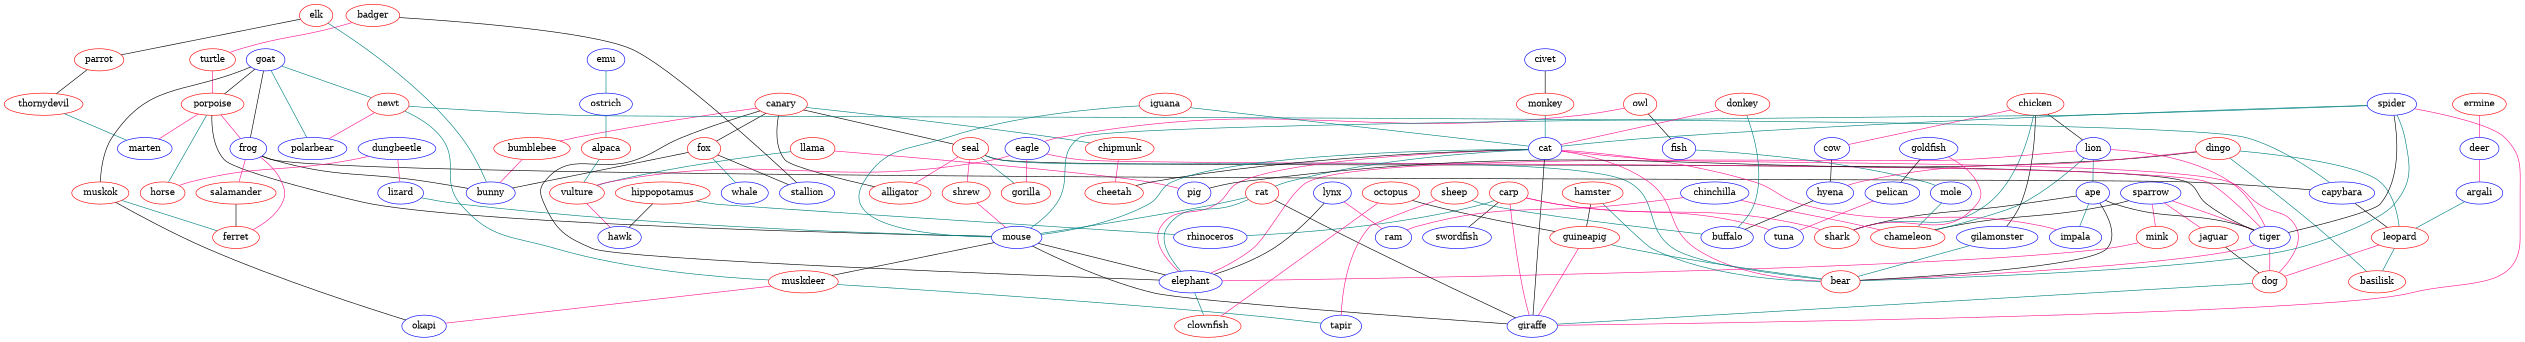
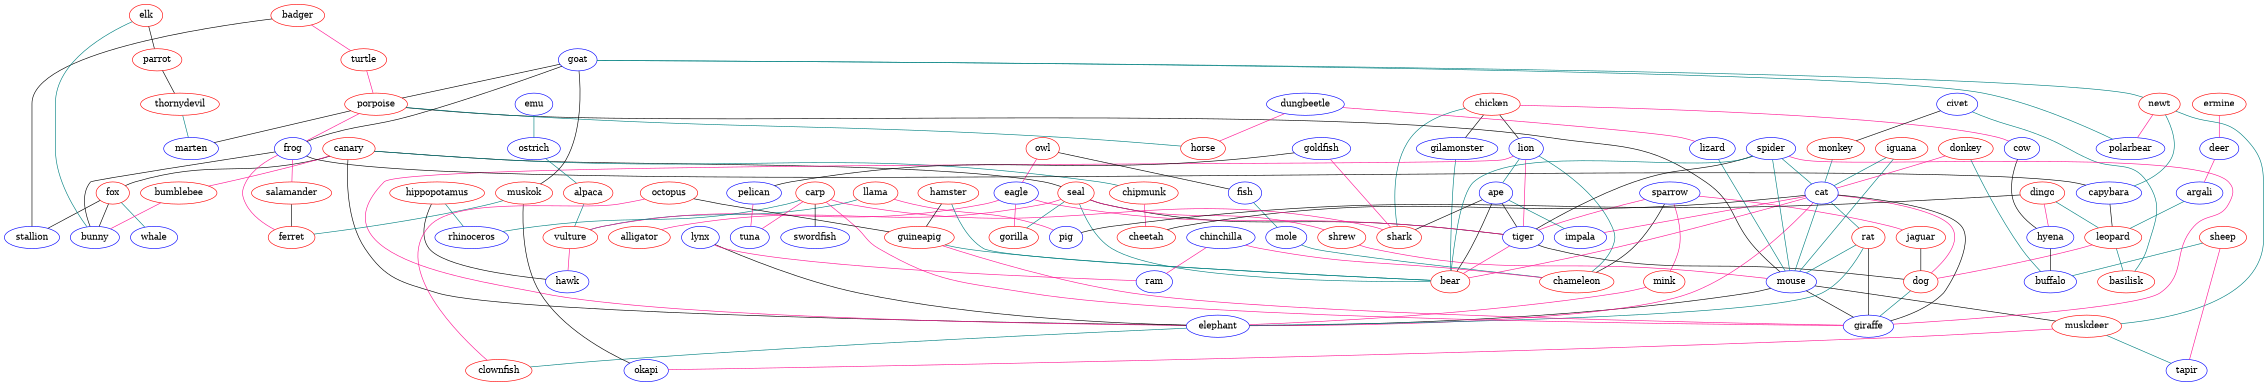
edge "porpoise" -- "marten": color deeppink -> black
edge "canary" -- "alligator": removed
edge "dingo" -- "basilisk": now "civet" -- "basilisk"
edge "tiger" -- "dog": color deeppink -> black
